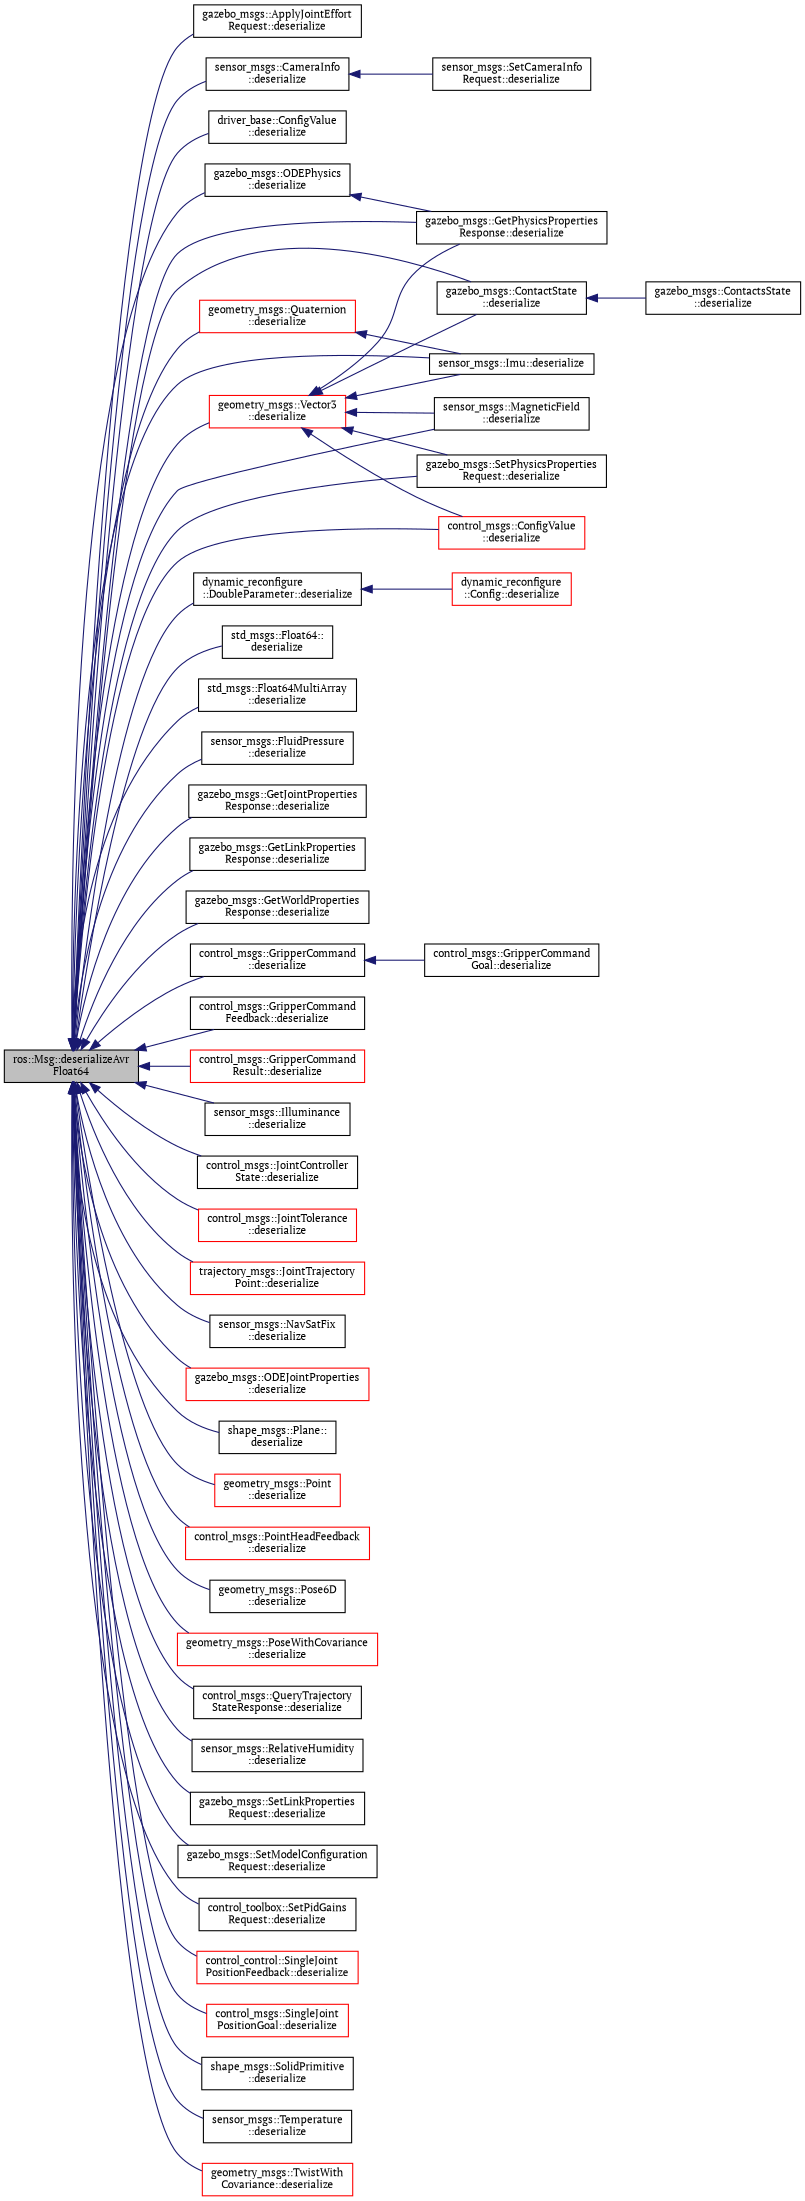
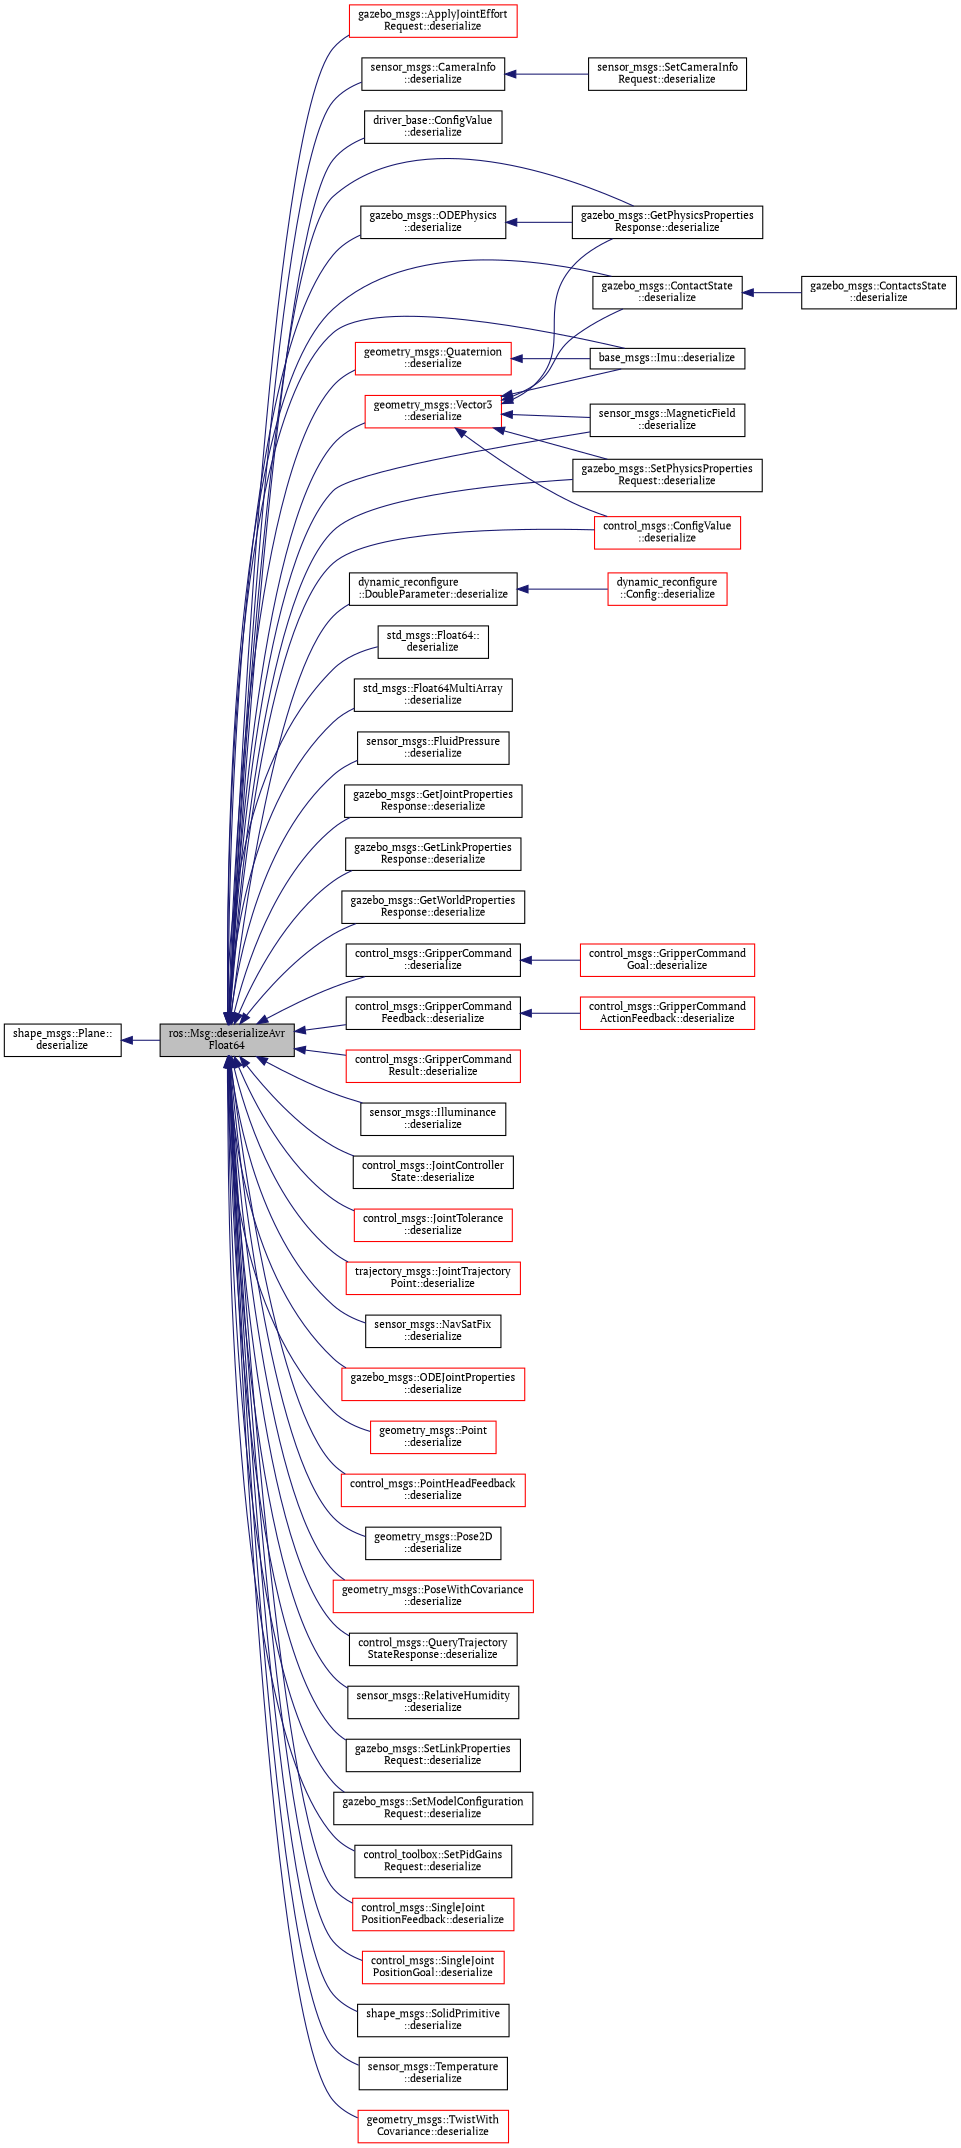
node "gazebo_msgs::ApplyJointEffort Request::deserialize": color black -> red
node "sensor_msgs::Imu::deserialize": label "sensor_msgs::Imu::deserialize" -> "base_msgs::Imu::deserialize"
node "control_msgs::GripperCommand Goal::deserialize": color black -> red
node "control_msgs::GripperCommand ActionFeedback::deserialize": added
edge "shape_msgs::Plane:: deserialize" -> "ros::Msg::deserializeAvr Float64": reversed
node "geometry_msgs::Pose6D ::deserialize": label "geometry_msgs::Pose6D ::deserialize" -> "geometry_msgs::Pose2D ::deserialize"
node "control_control::SingleJoint PositionFeedback::deserialize": label "control_control::SingleJoint PositionFeedback::deserialize" -> "control_msgs::SingleJoint PositionFeedback::deserialize"
